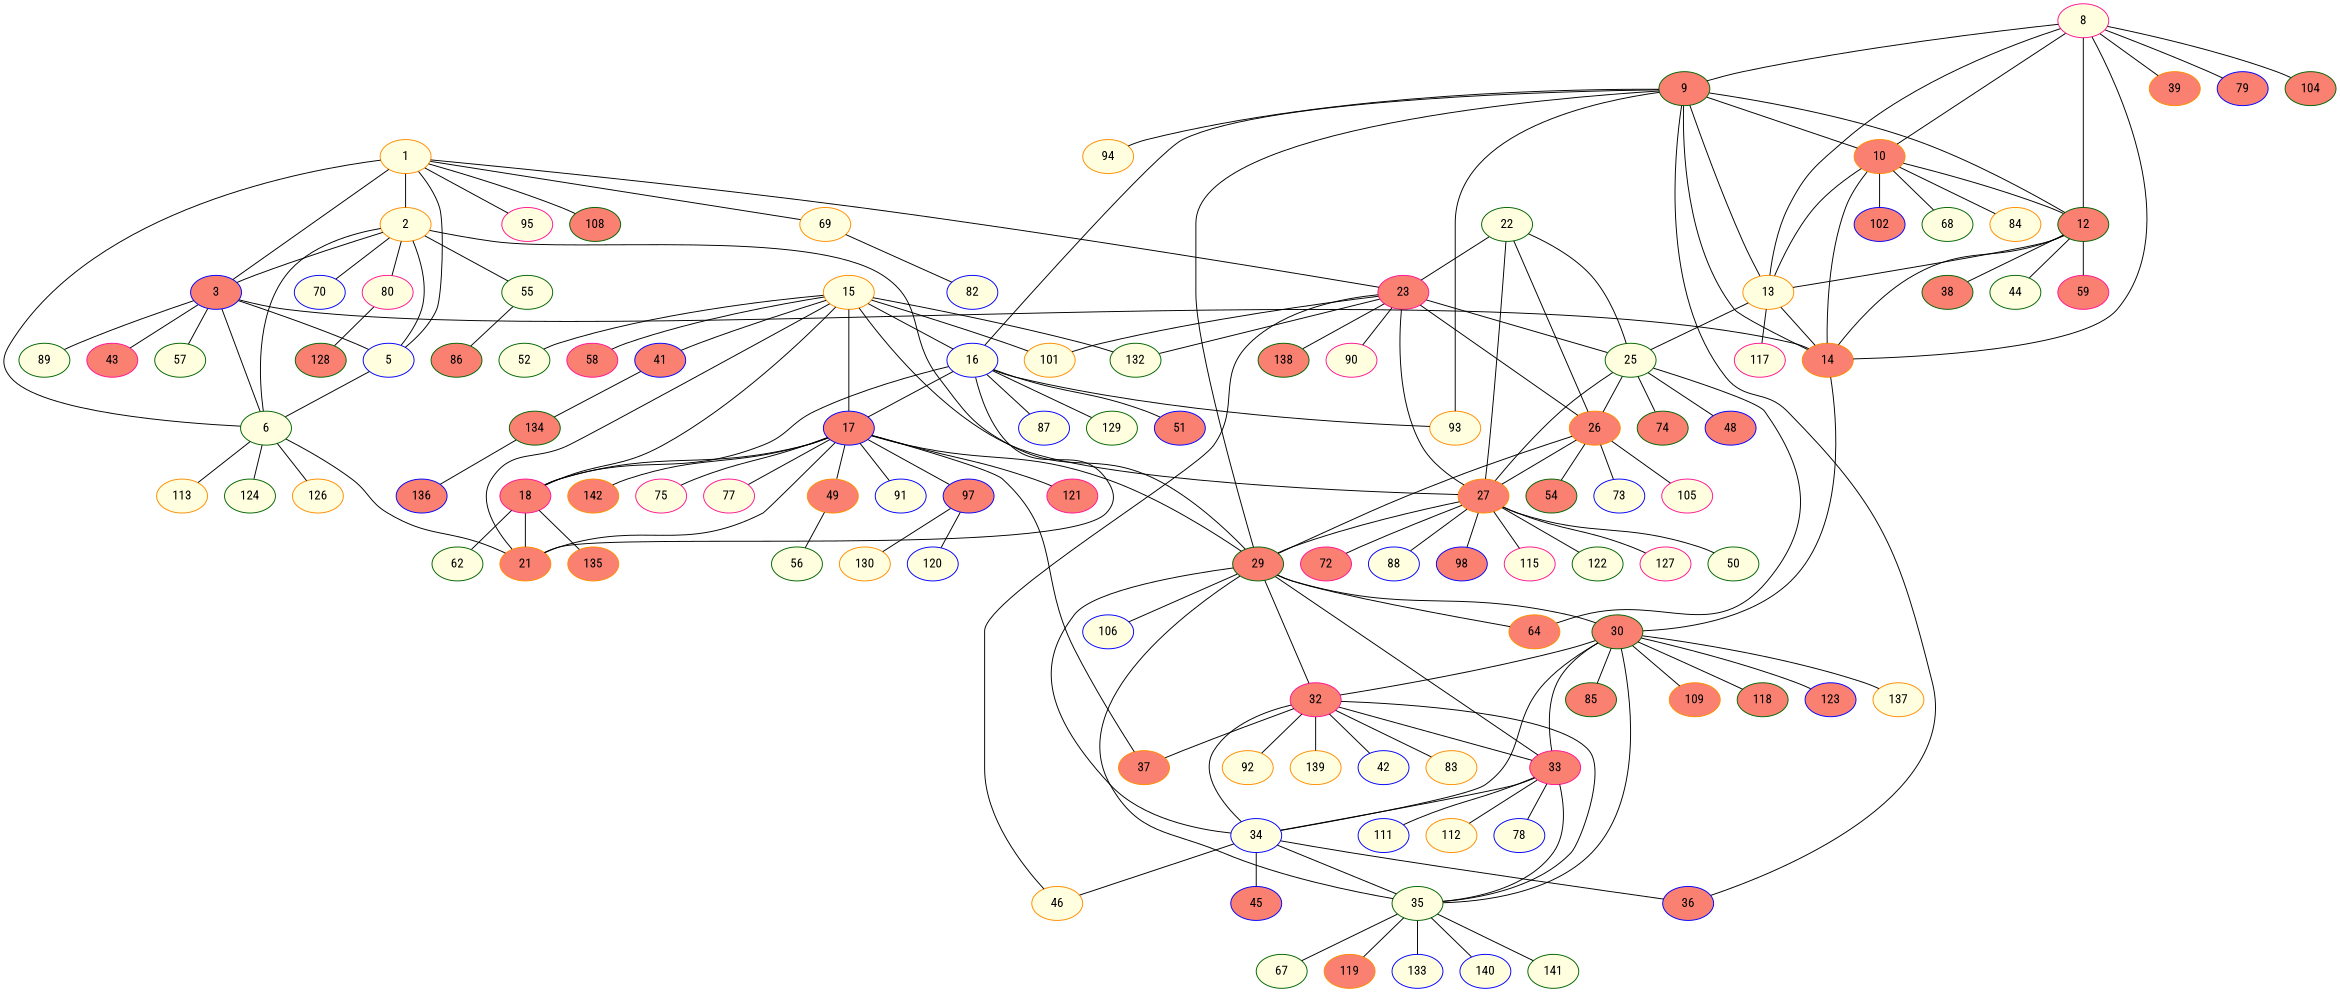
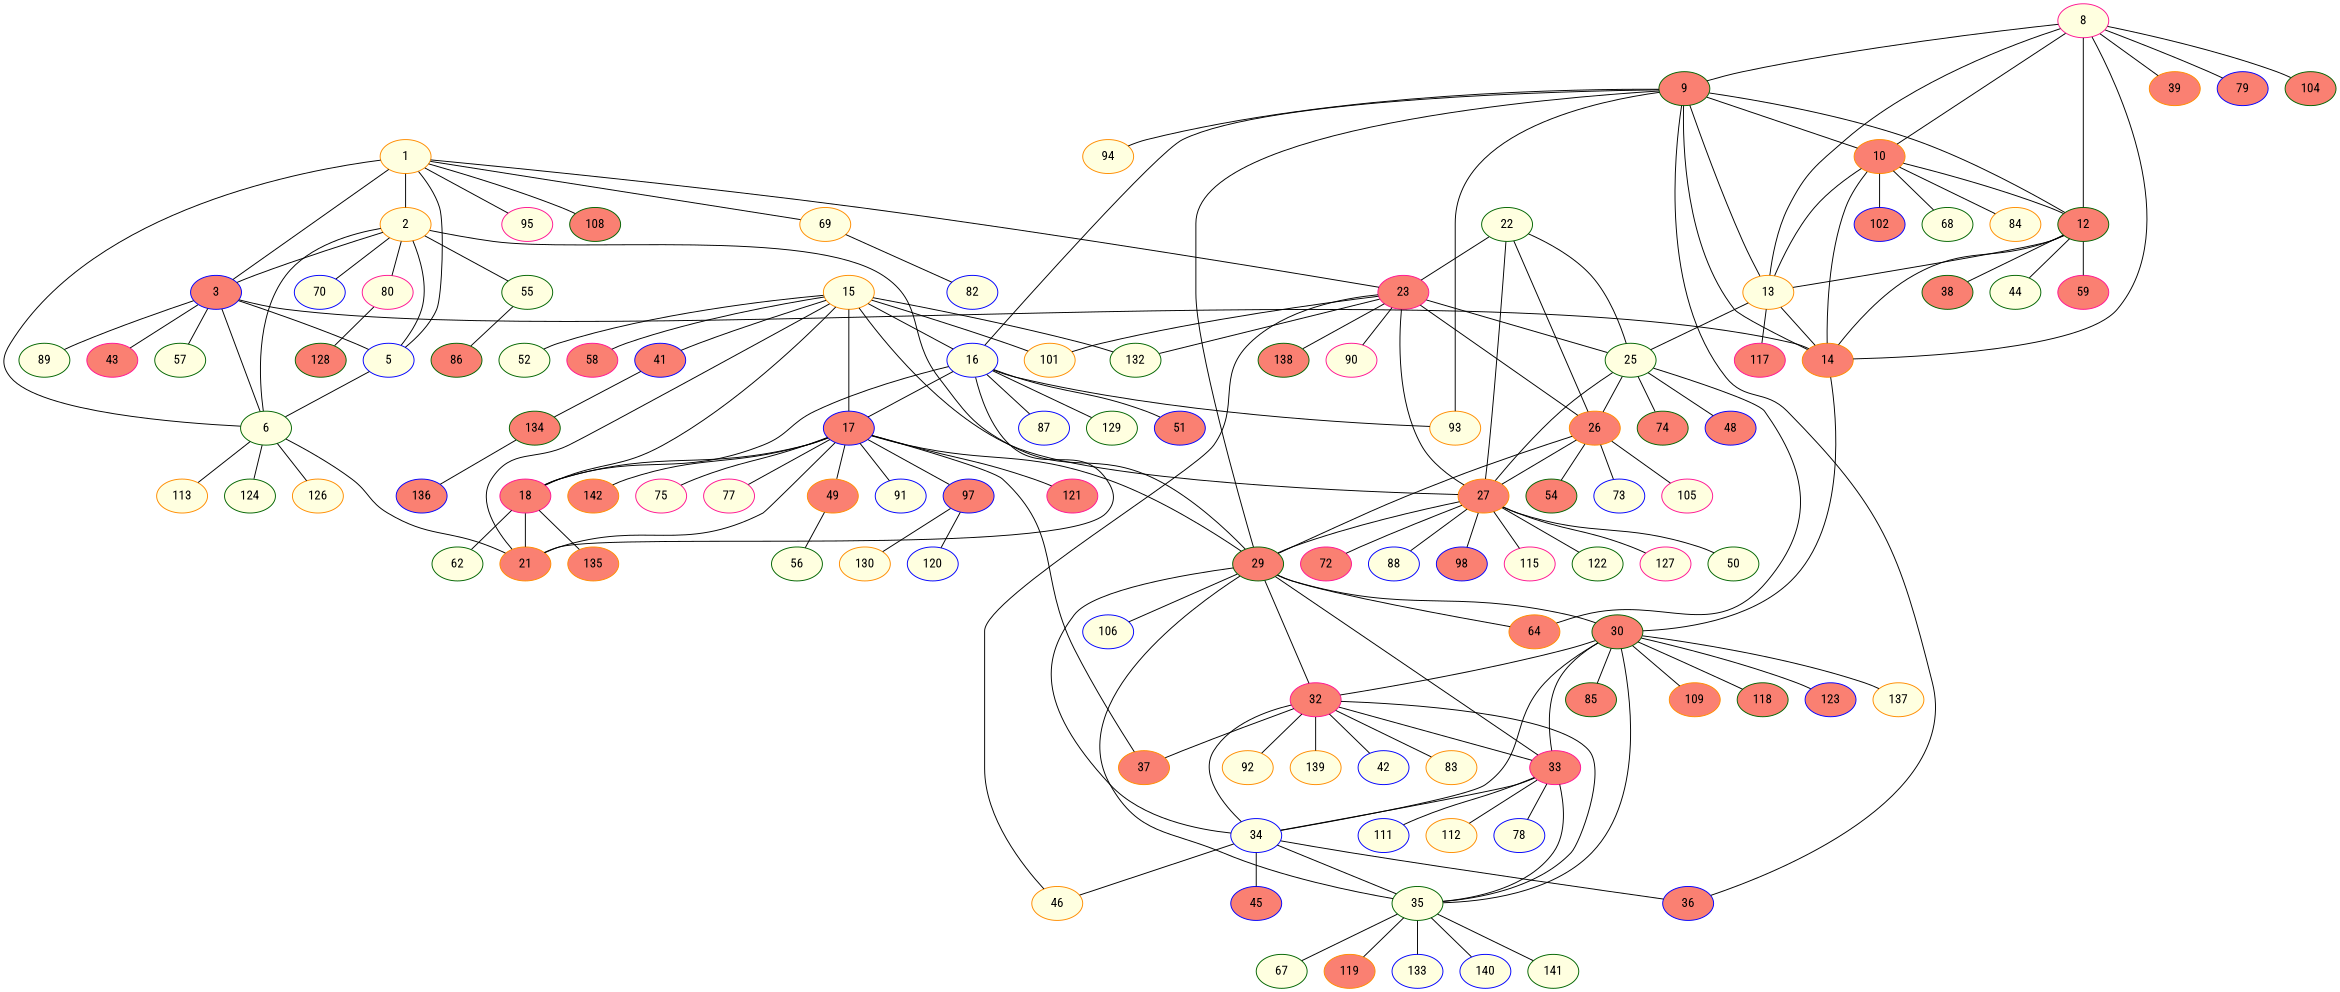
node "117": fillcolor lightyellow -> salmon
